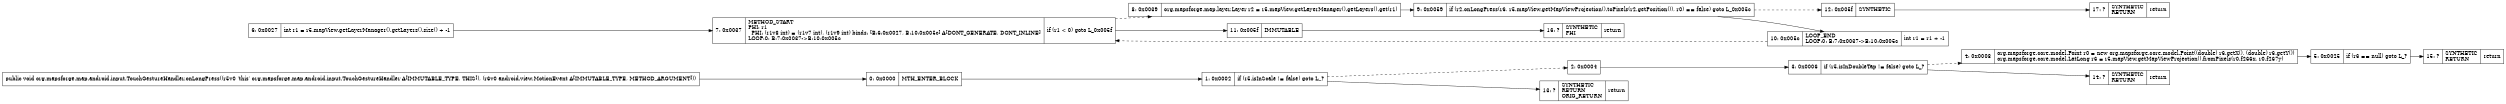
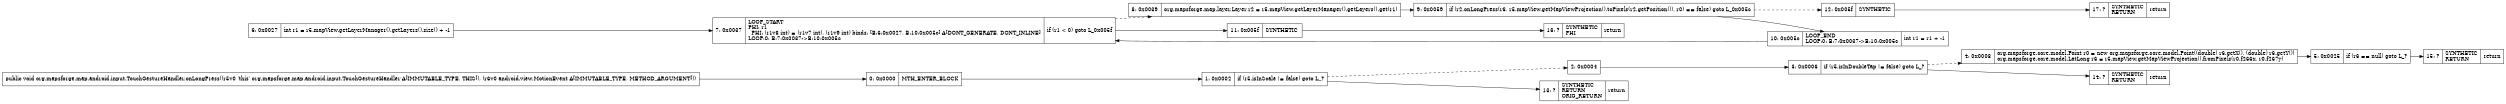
node "7: 0x0037": text "METHOD_START" -> "LOOP_START"
node "11: 0x005f": text "IMMUTABLE" -> "SYNTHETIC"
edge "10: 0x005c" -> "7: 0x0037": style dashed -> solid
